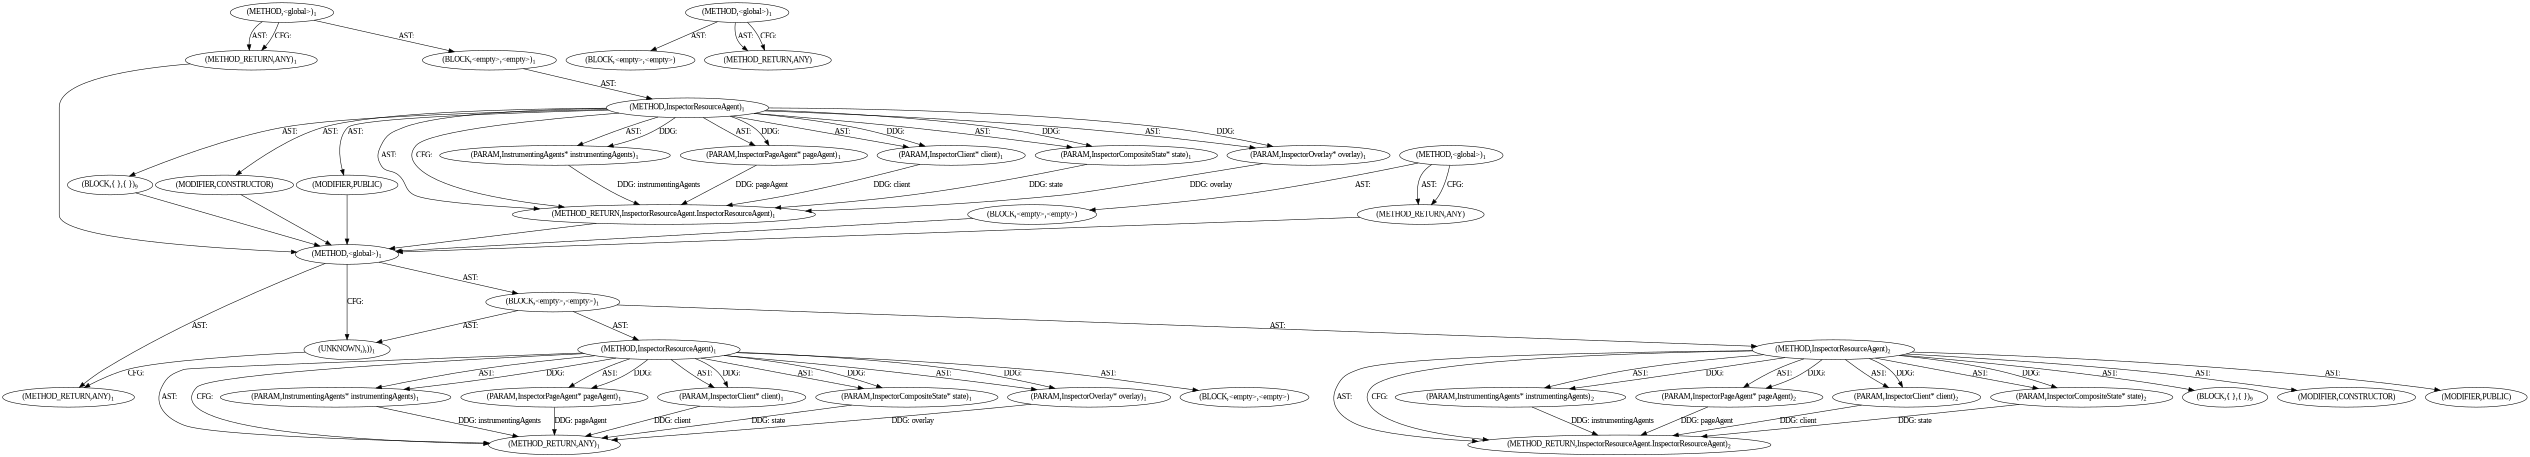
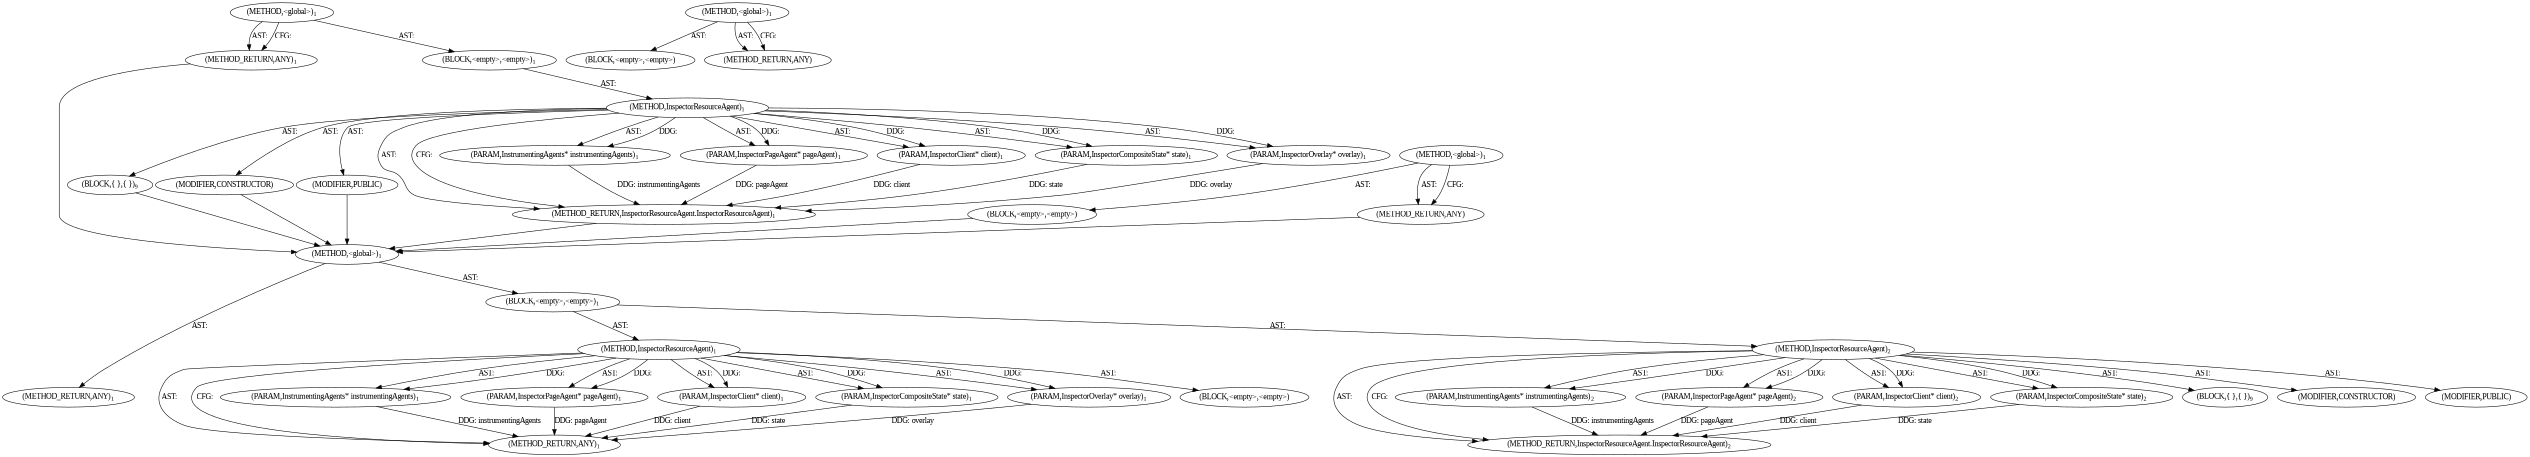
node "(UNKNOWN,),))": removed
